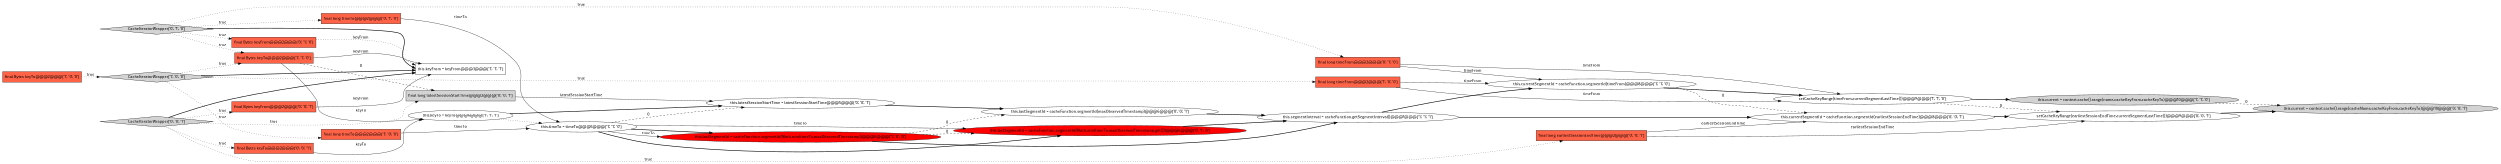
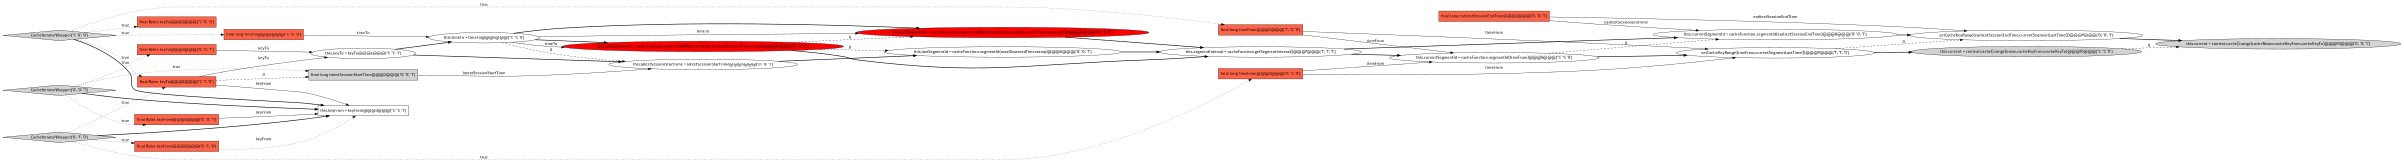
node "final long timeTo@@@2@@@['0', '1', '0']": removed
edge "final Bytes keyTo@@@2@@@['1', '0', '0']" -> "CacheIteratorWrapper['1', '0', '0']": reversed
edge "this.keyTo = keyTo@@@4@@@['1', '1', '1']" -> "this.timeTo = timeTo@@@5@@@['1', '1', '0']": style dotted -> bold
edge "CacheIteratorWrapper['0', '0', '1']" -> "final long earliestSessionEndTime@@@2@@@['0', '0', '1']": removed, label "true"
